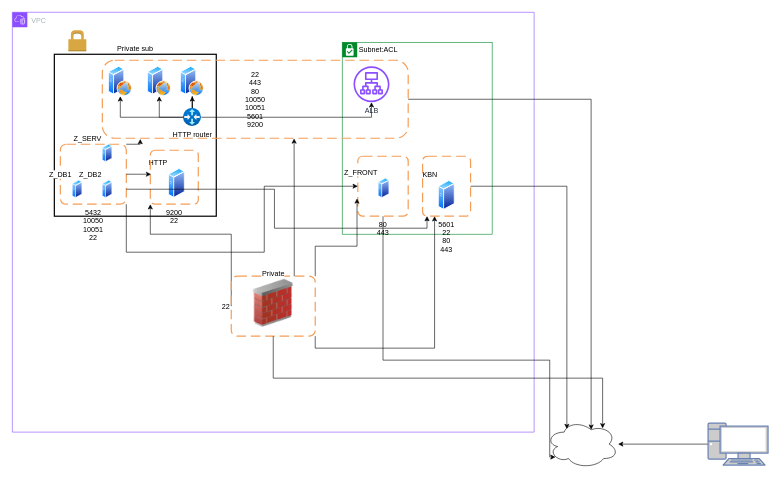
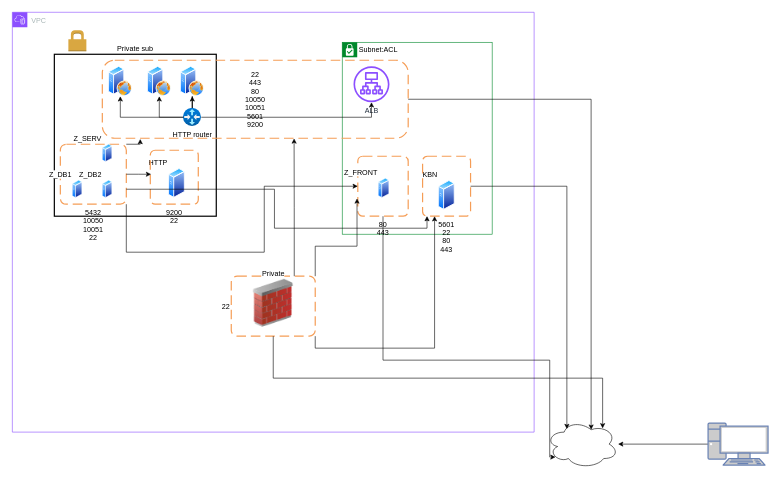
edge "22" -> "9200 22": removed
